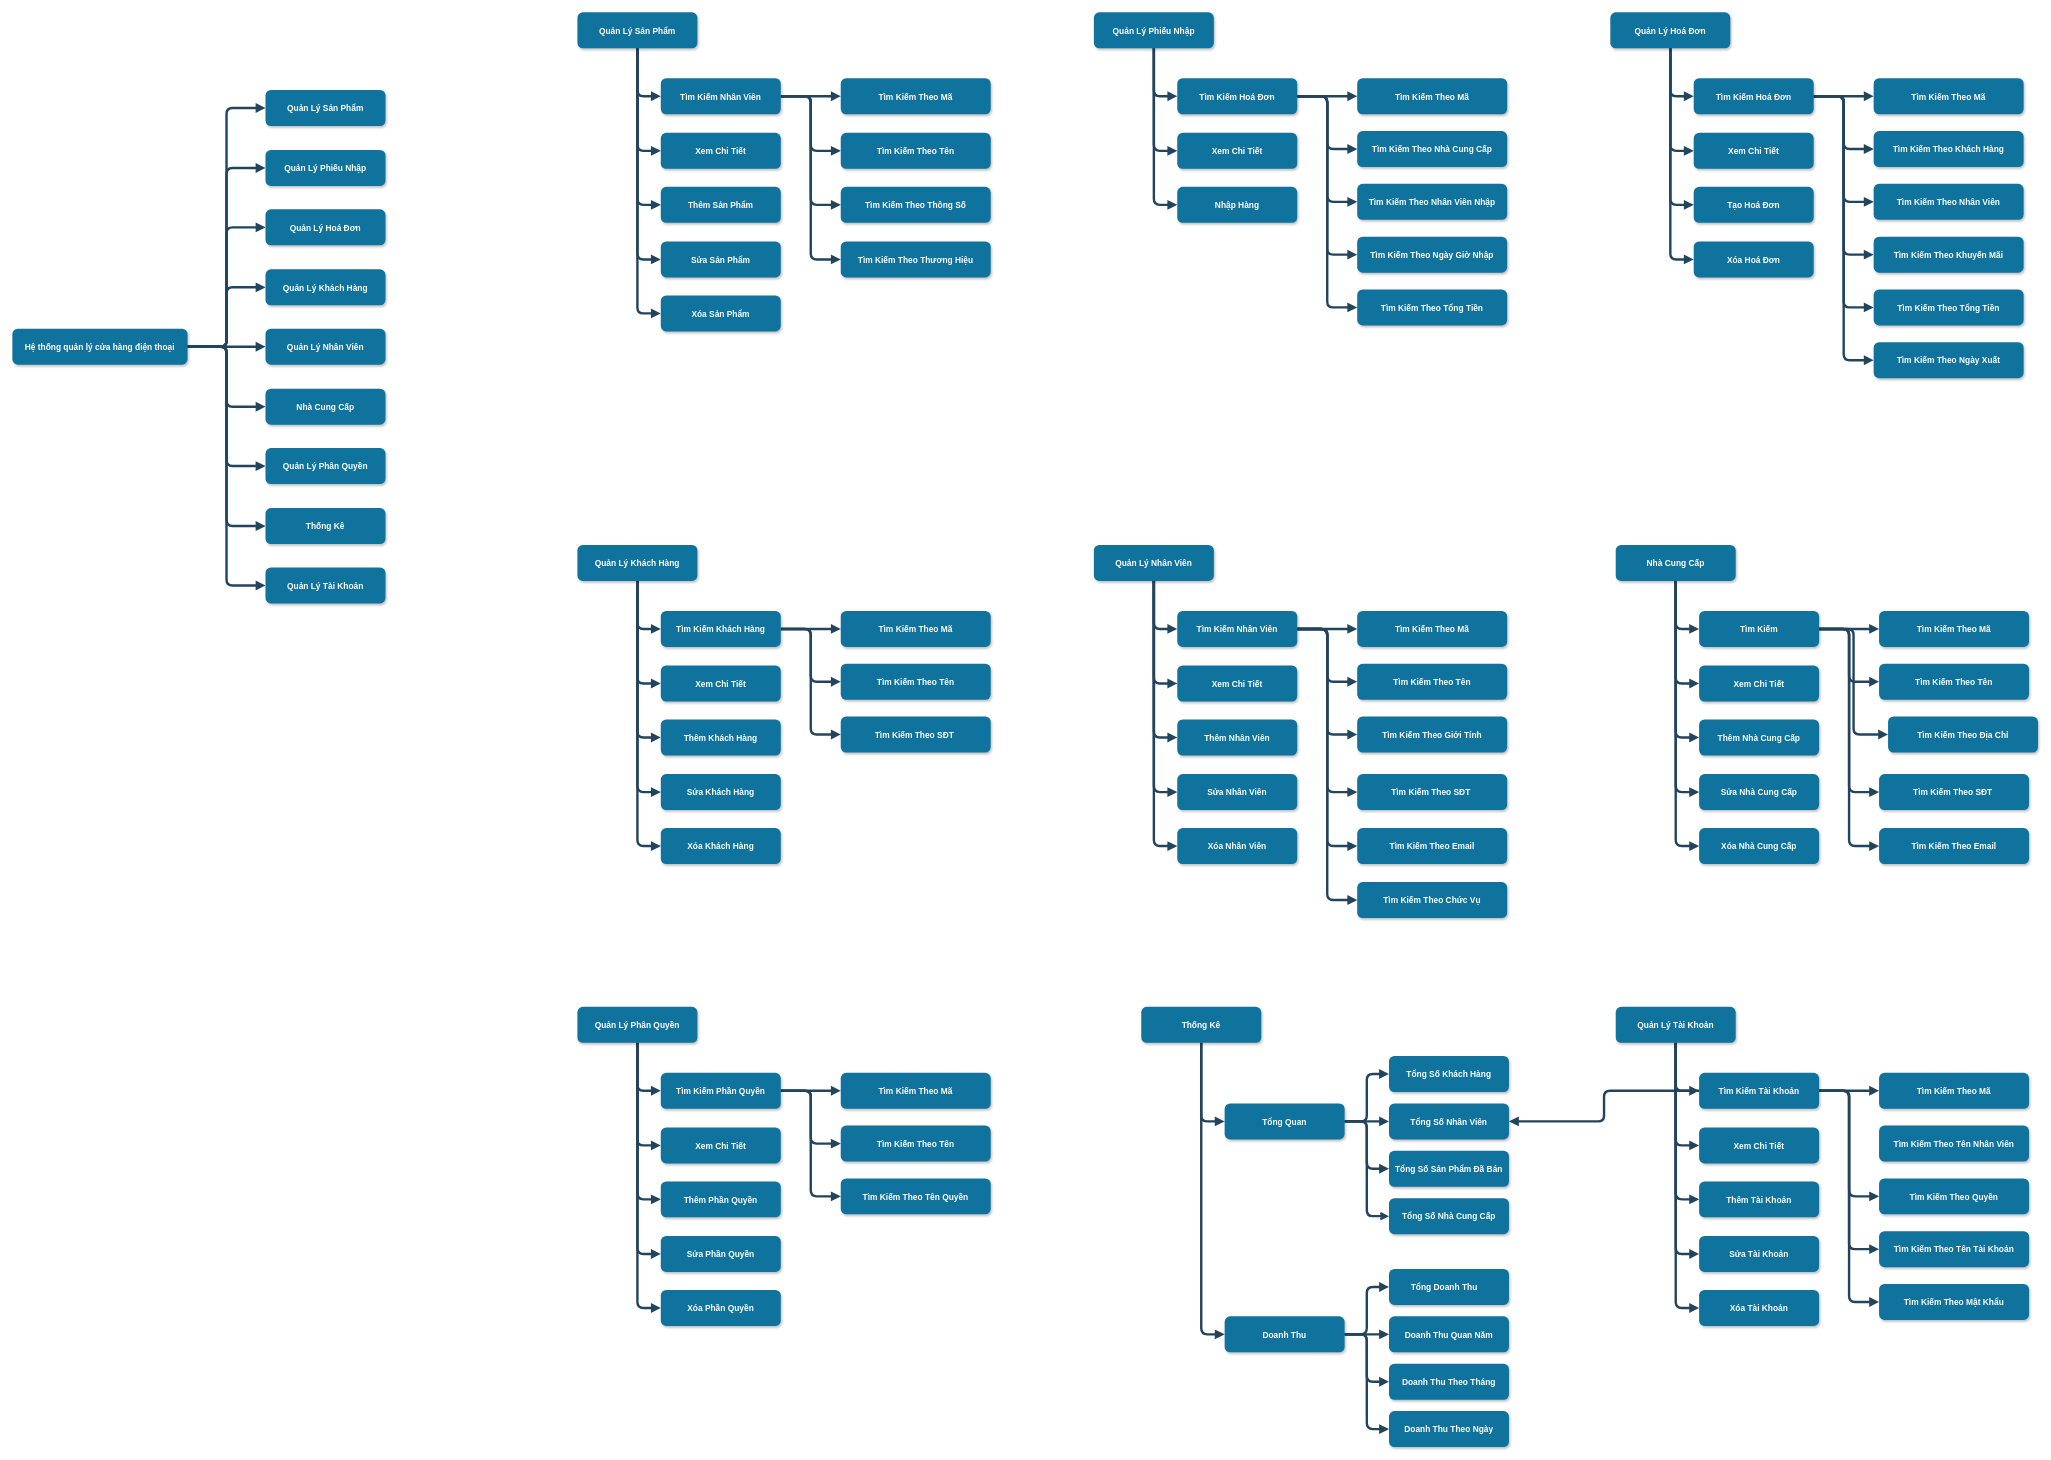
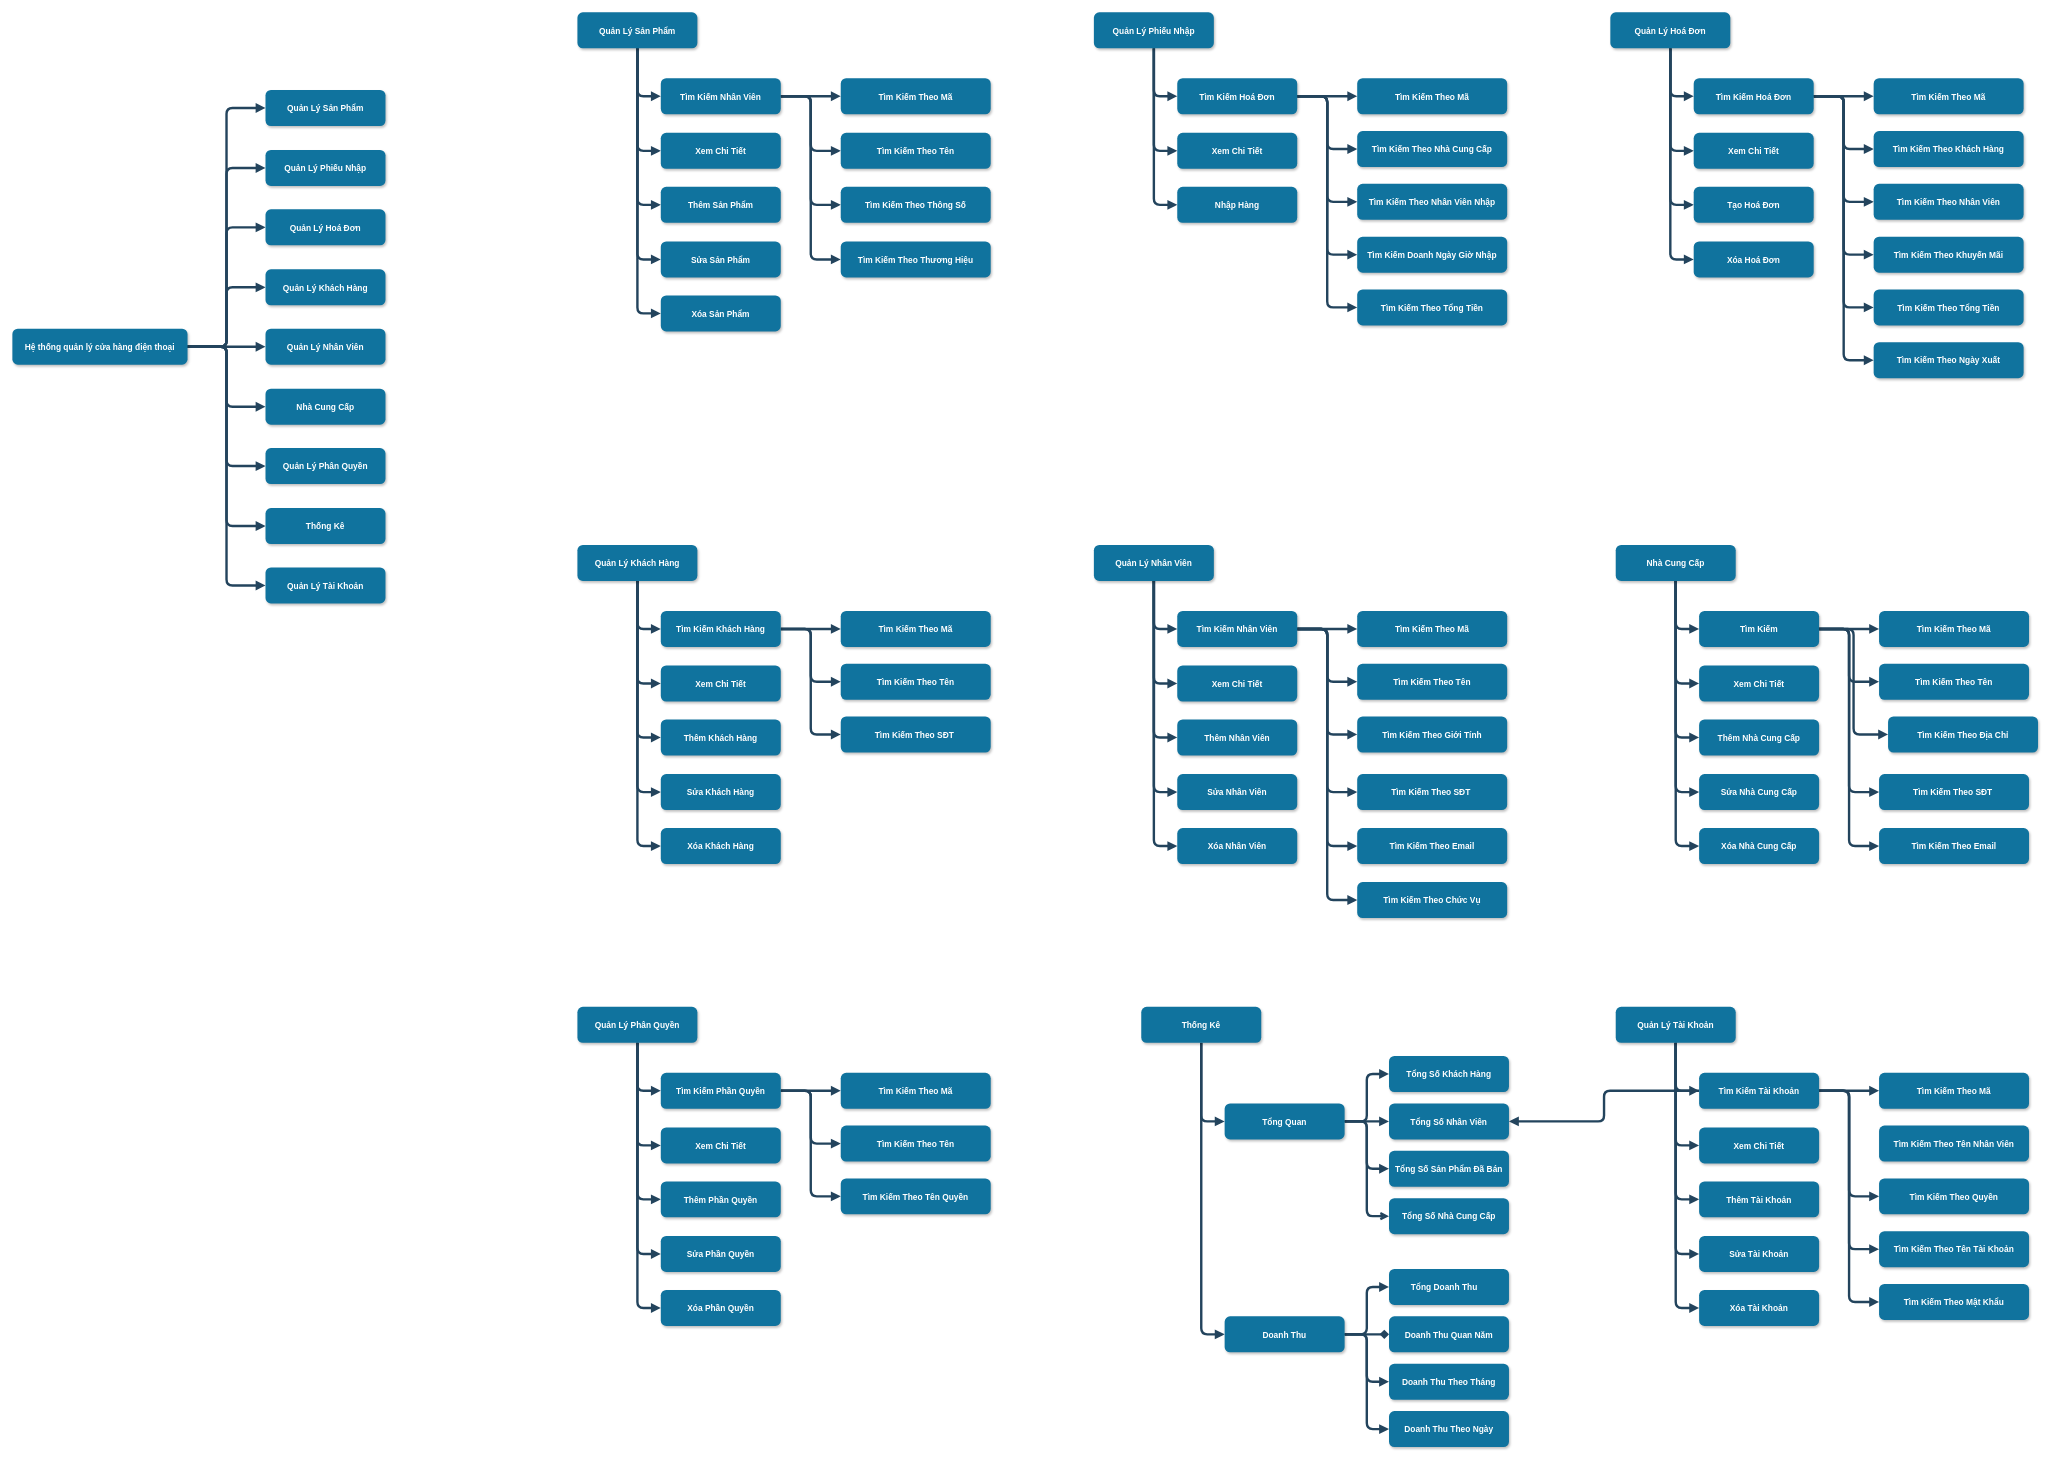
node "Tìm Kiếm Theo Ngày Giờ Nhập": label "Tìm Kiếm Theo Ngày Giờ Nhập" -> "Tìm Kiếm Doanh Ngày Giờ Nhập"
edge "Doanh Thu" -> "Doanh Thu Quan Năm": arrowhead block -> diamond
